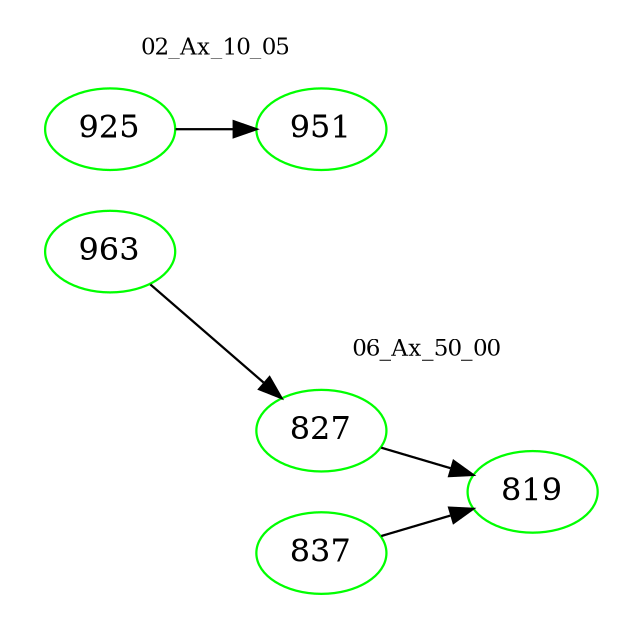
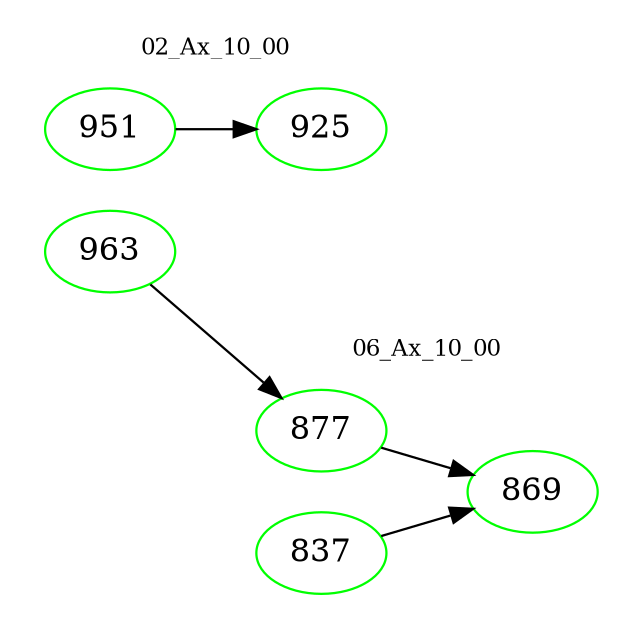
cluster "02_Ax_10_05": label "02_Ax_10_05" -> "02_Ax_10_00"
edge "925" -> "951": reversed
cluster "06_Ax_50_00": label "06_Ax_50_00" -> "06_Ax_10_00"
node "827": label "827" -> "877"
node "819": label "819" -> "869"
